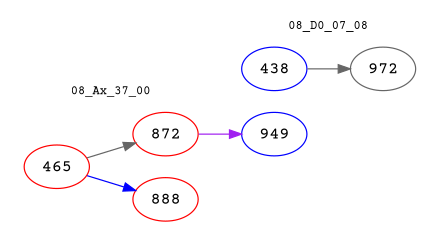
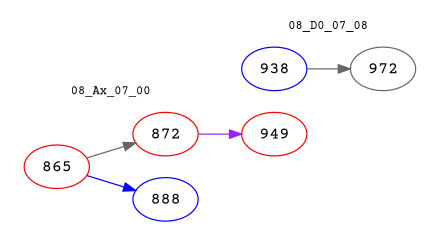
node "438": label "438" -> "938"
cluster "08_Ax_37_00": label "08_Ax_37_00" -> "08_Ax_07_00"
node "949": color blue -> red
node "465": label "465" -> "865"
node "888": color red -> blue
